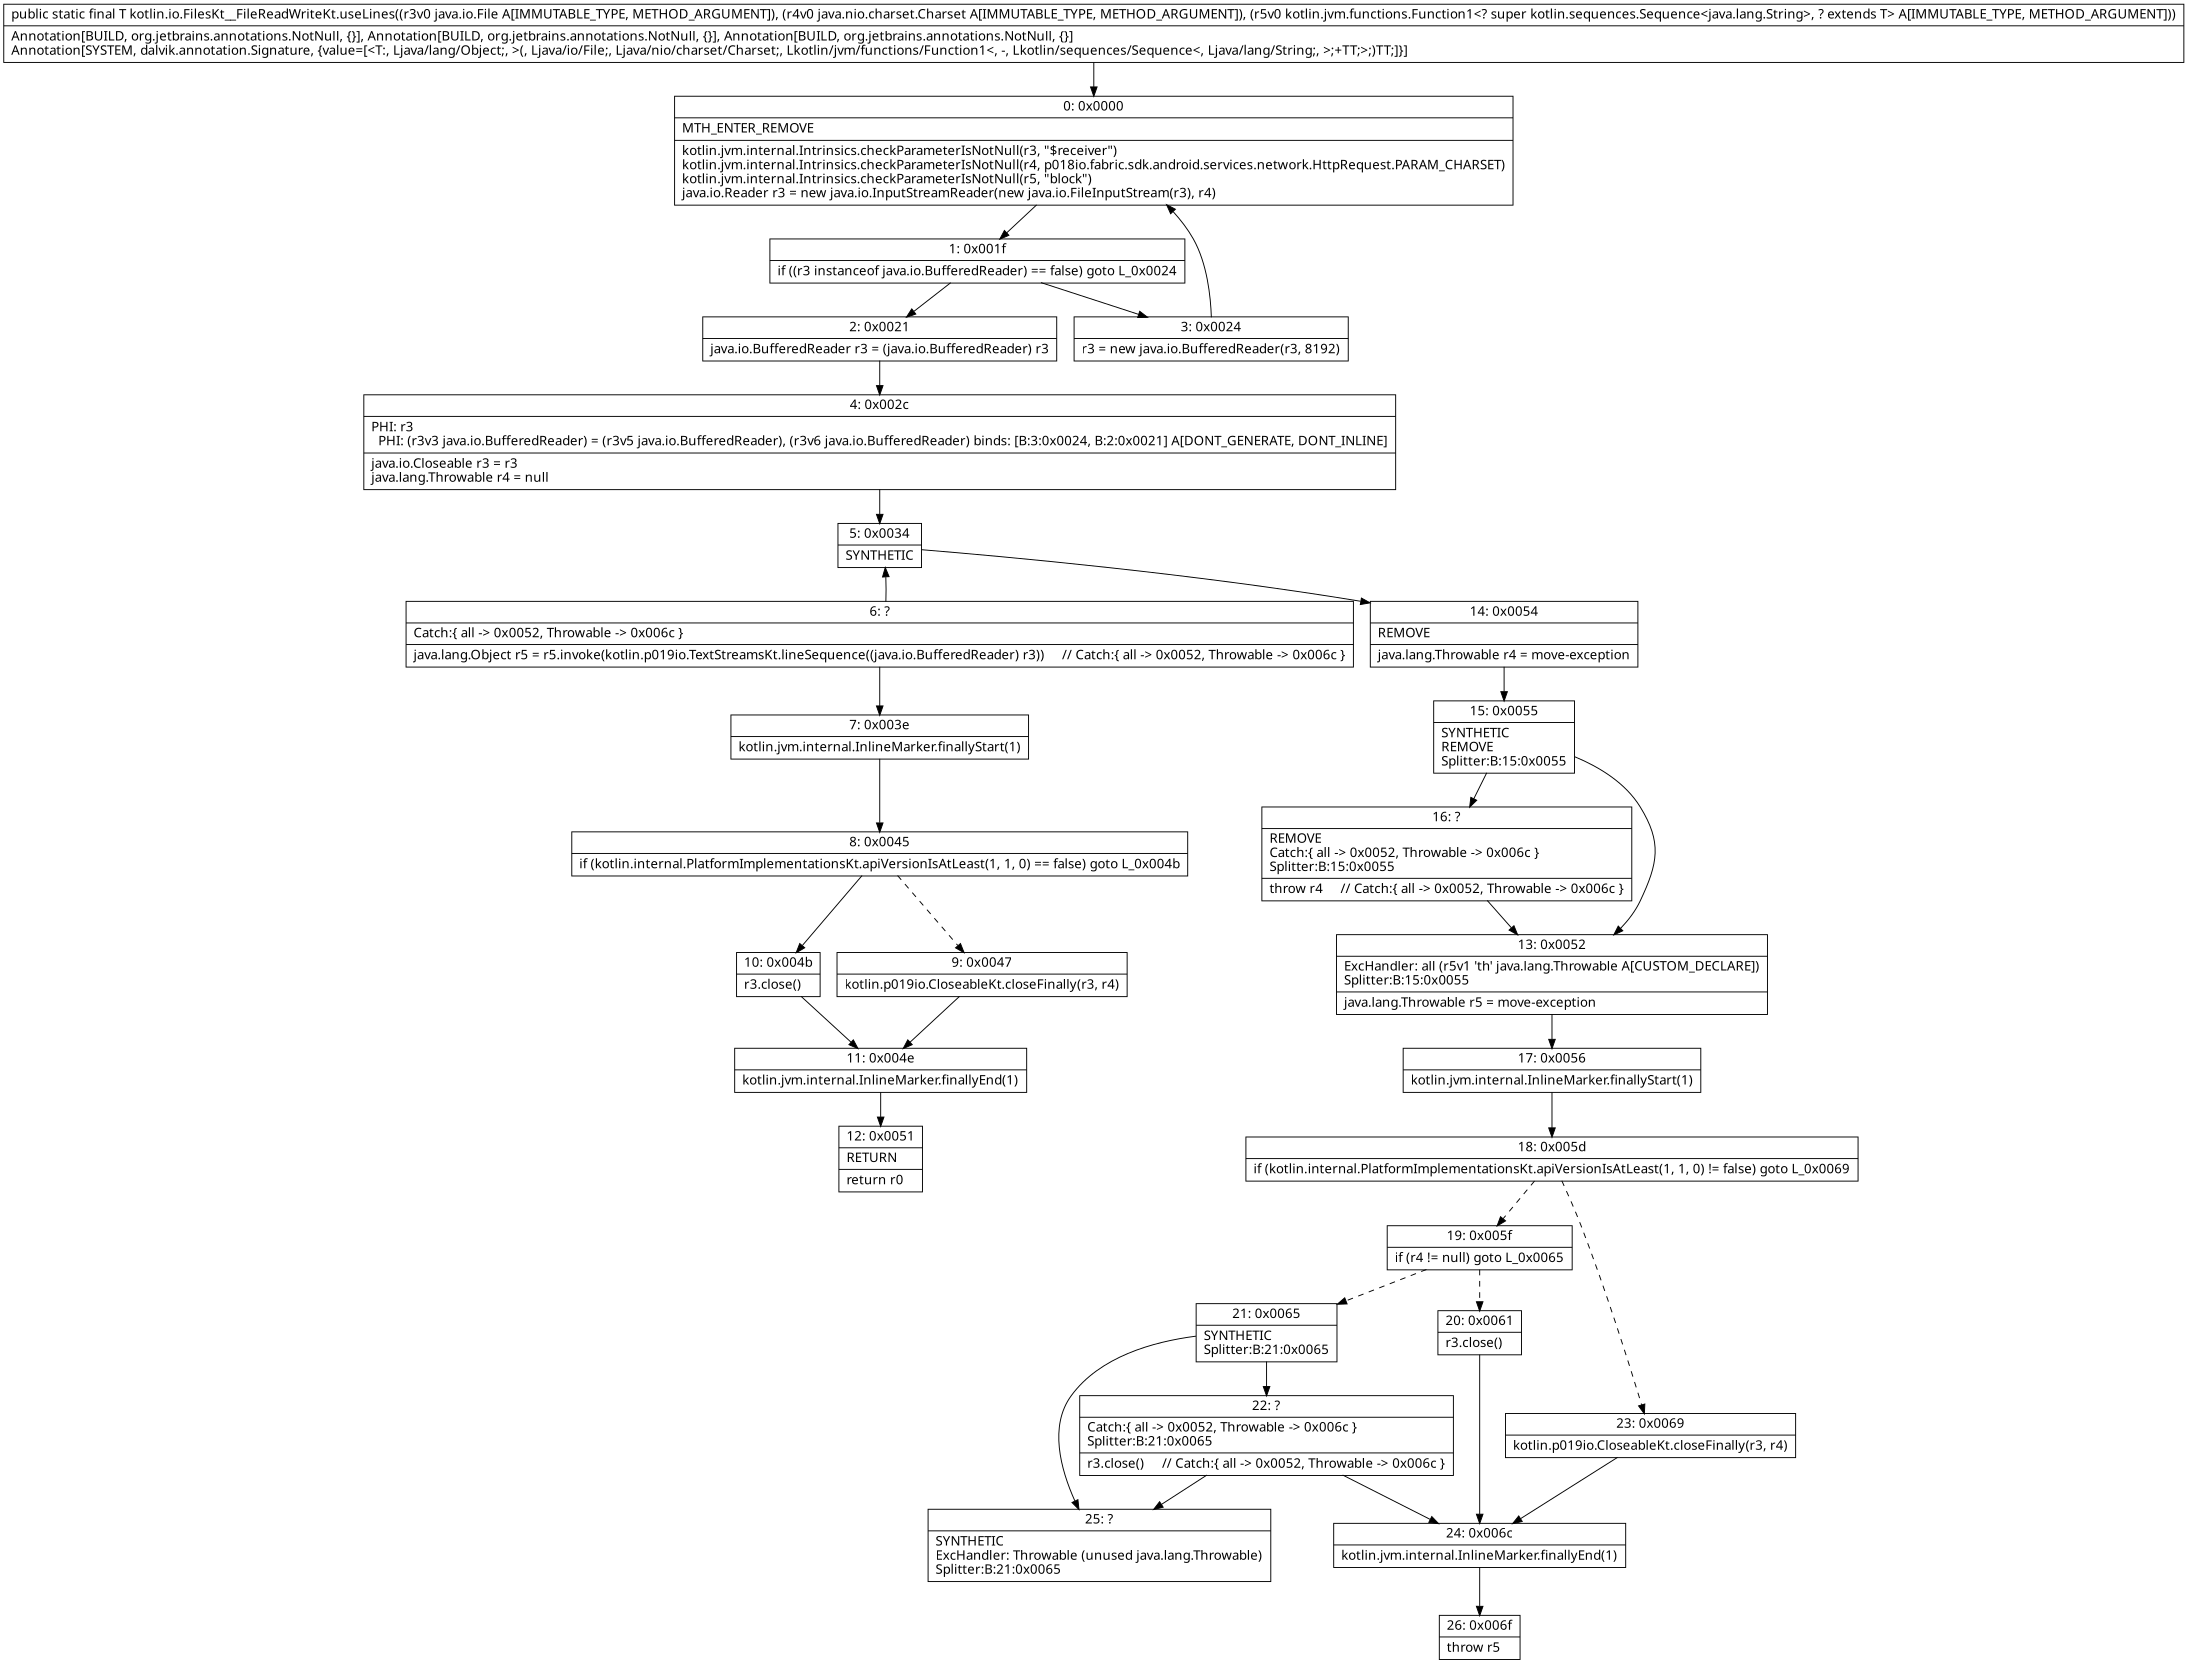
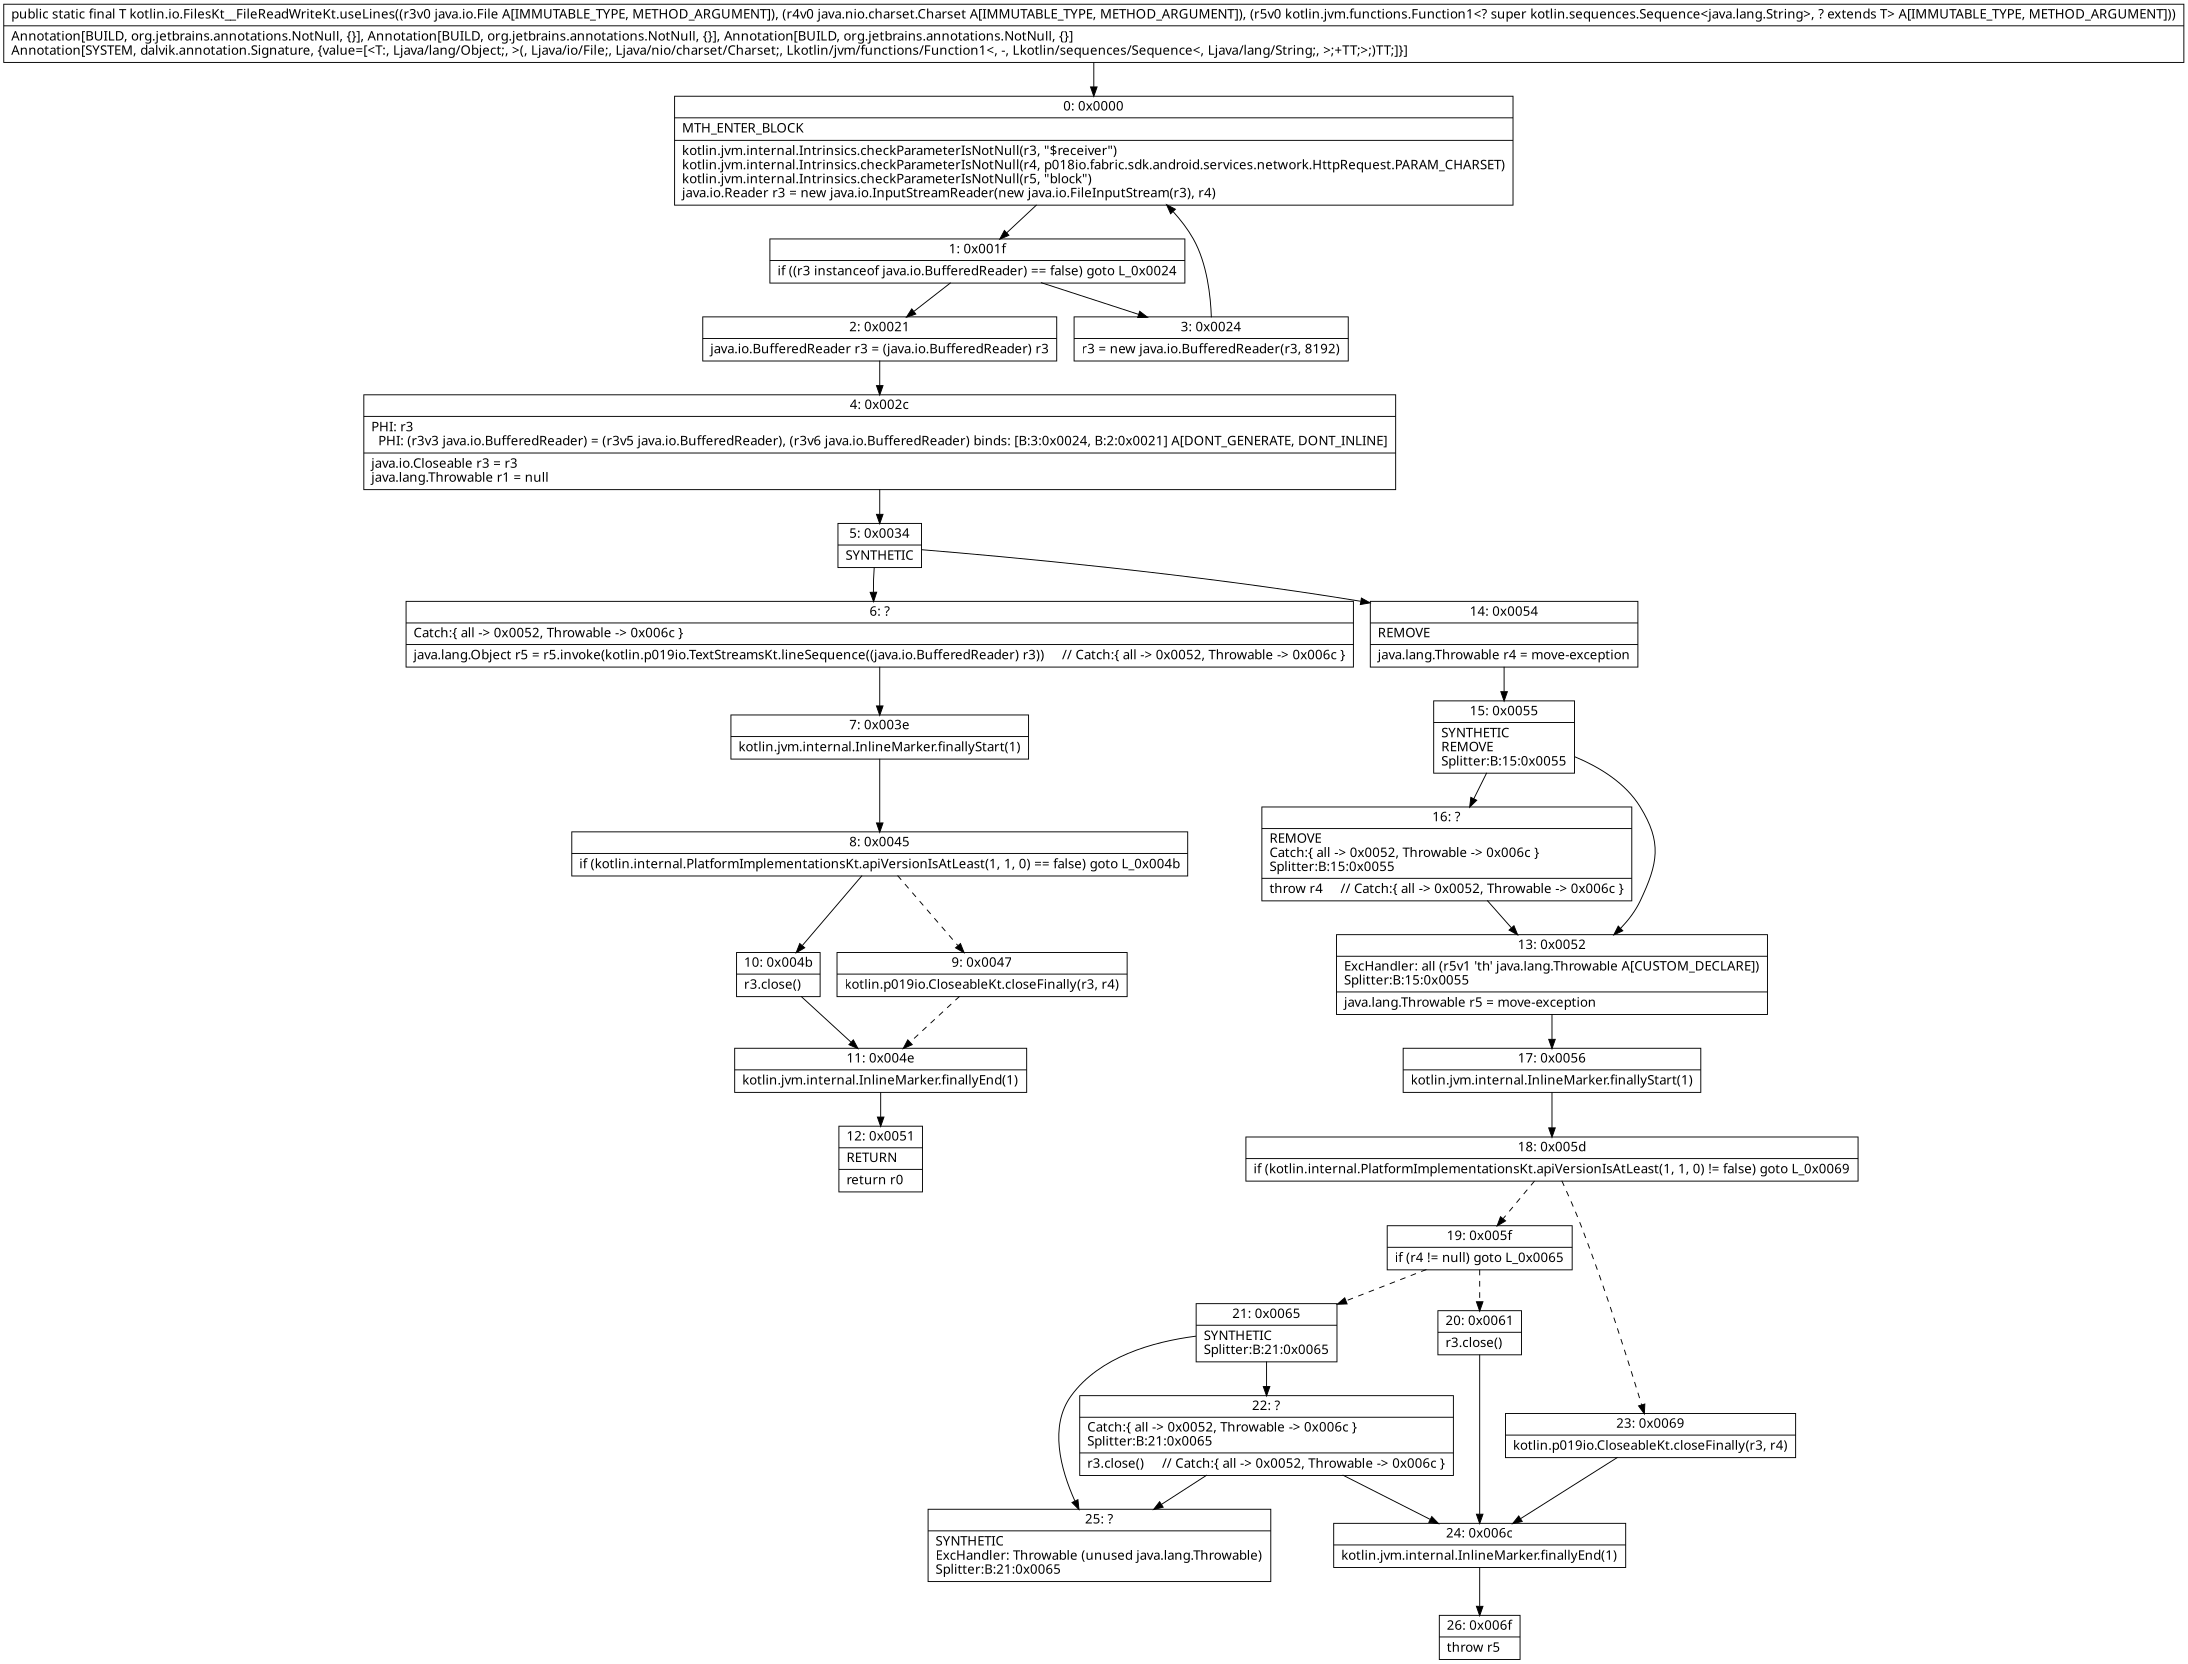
node "0: 0x0000": text "MTH_ENTER_REMOVE" -> "MTH_ENTER_BLOCK"
node "4: 0x002c": text "java.lang.Throwable r4 = null" -> "java.lang.Throwable r1 = null"
edge "6: ?" -> "5: 0x0034": reversed
edge "9: 0x0047" -> "11: 0x004e": style solid -> dashed
